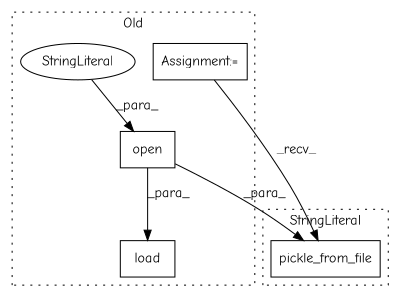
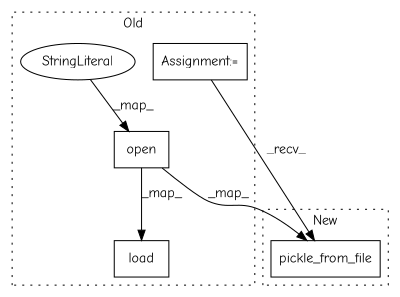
edge "StringLiteral" -> "open": label "_para_" -> "_map_"
edge "open" -> "load": label "_para_" -> "_map_"
edge "open" -> "pickle_from_file": label "_para_" -> "_map_"
cluster "StringLiteral": label "StringLiteral" -> "New"
